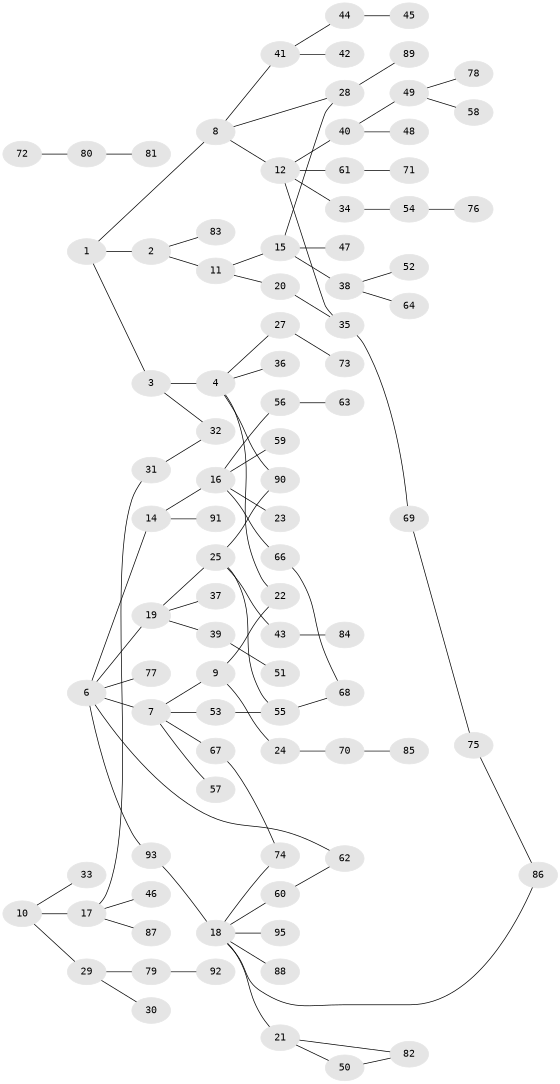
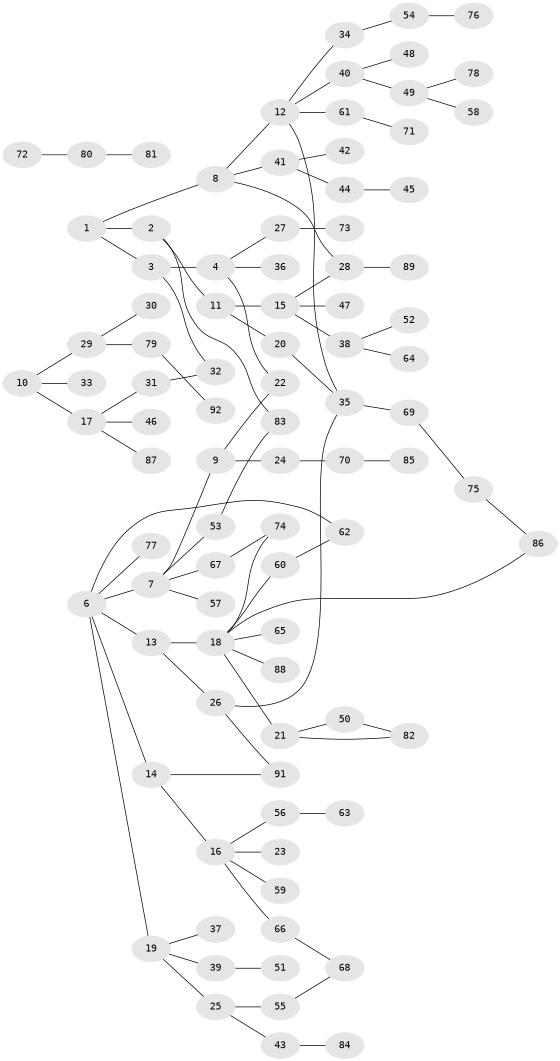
node "90": removed
node "26": added
edge "53" -- "55": now "53" -- "83"
node "93": label "93" -> "13"
node "95": label "95" -> "65"
